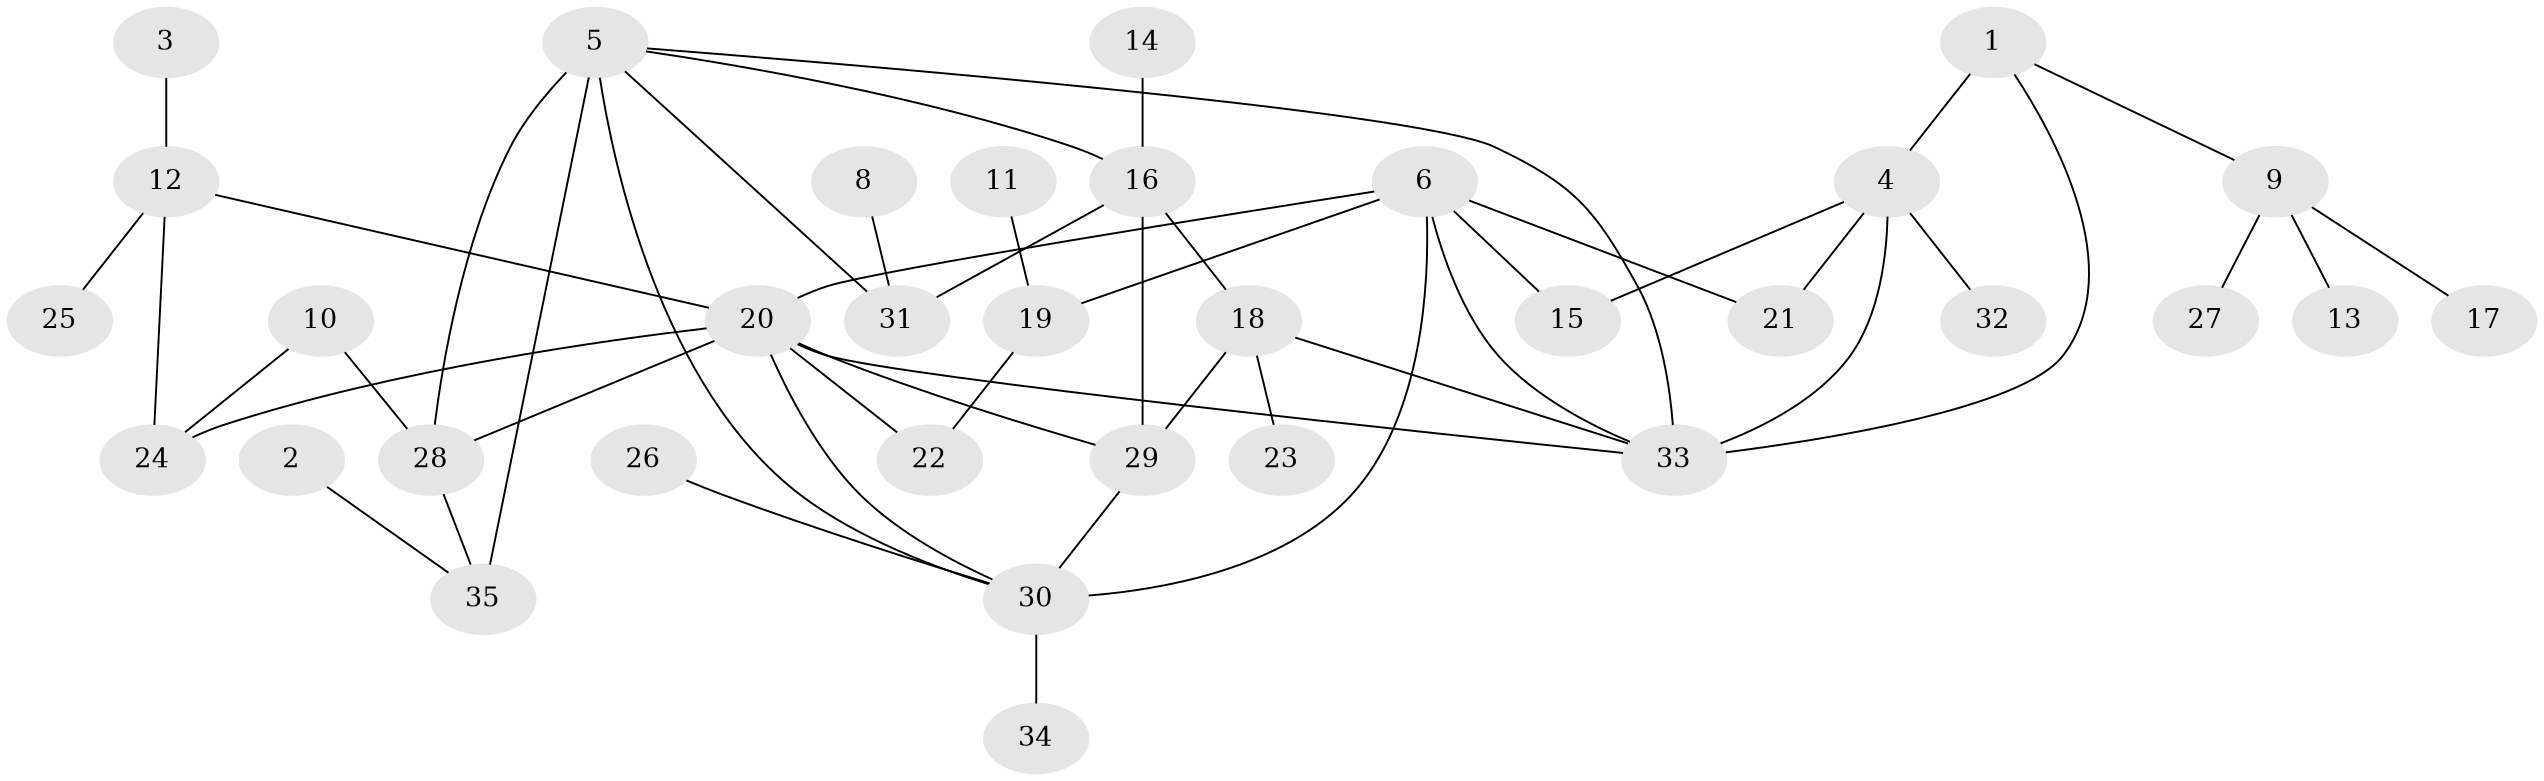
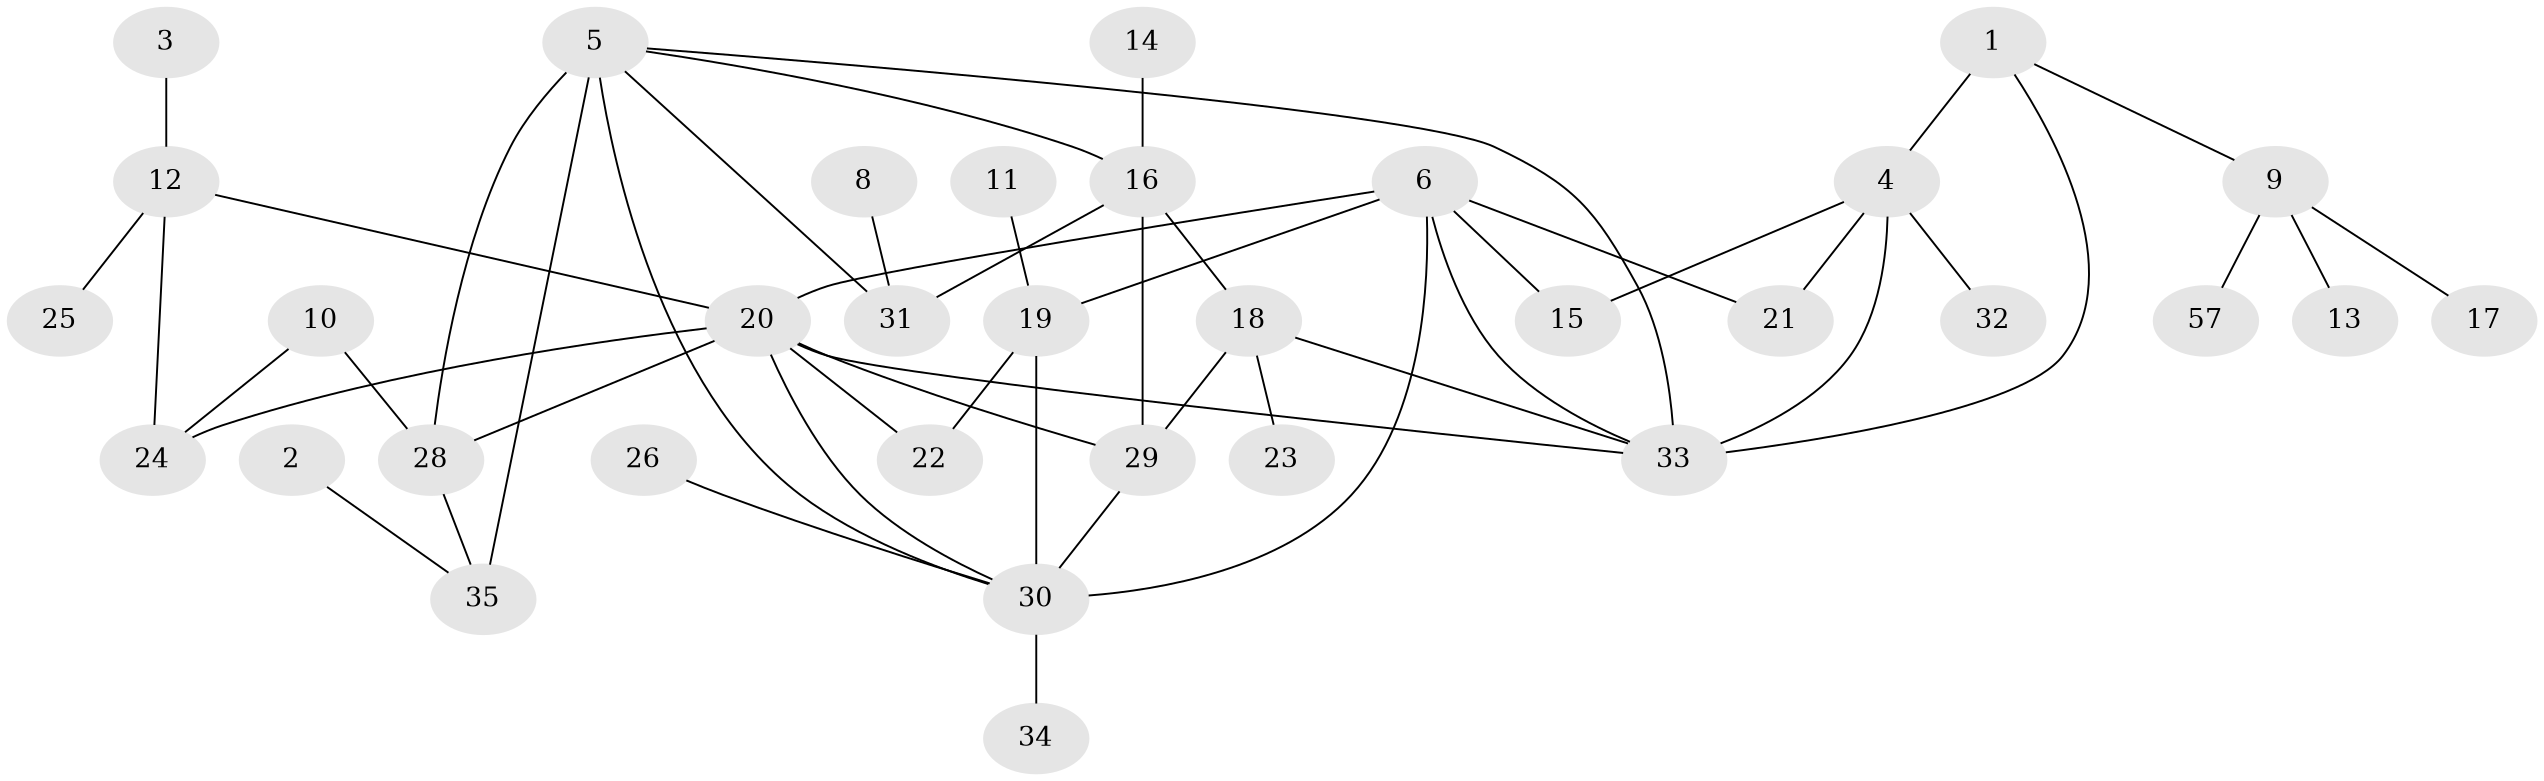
node "27": label "27" -> "57"
edge "19" -- "30": added
